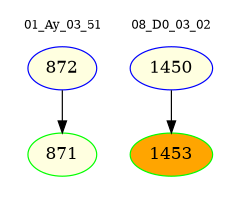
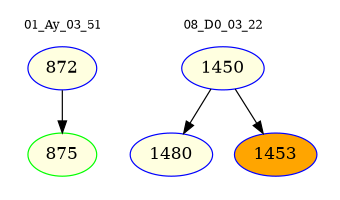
cluster "08_D0_03_02": label "08_D0_03_02" -> "08_D0_03_22"
node "871": label "871" -> "875"
node "1453": color green -> blue
node "1480": added
